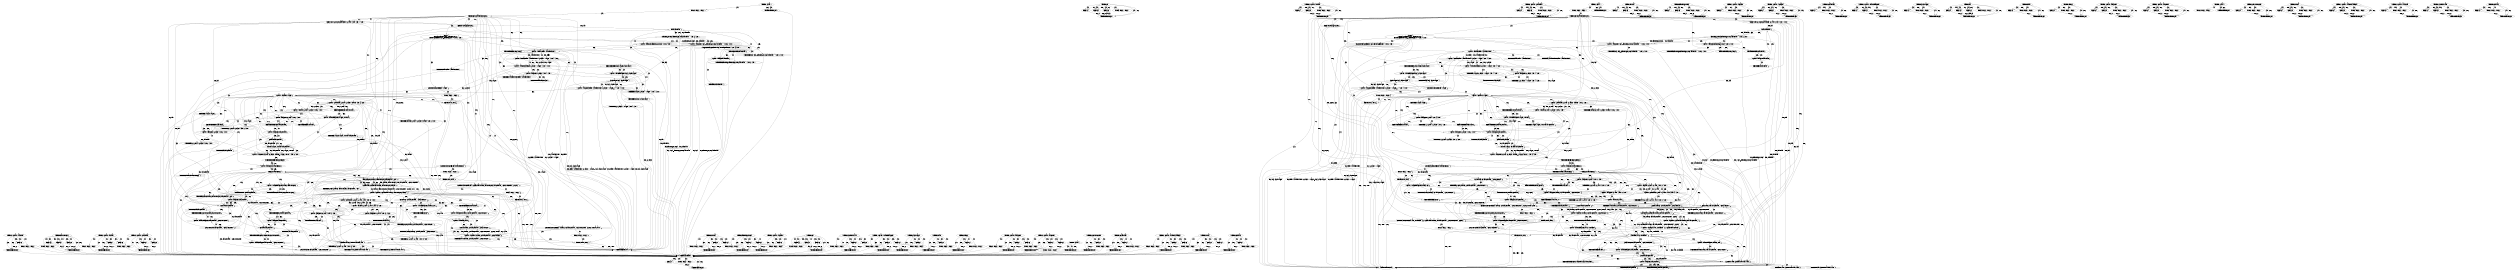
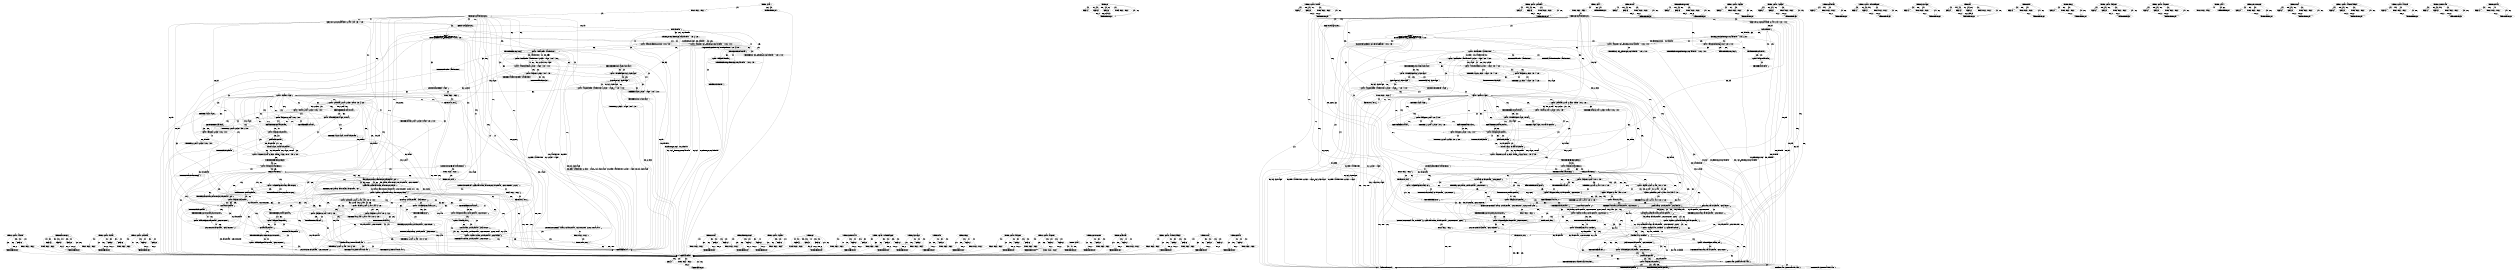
edge "(FIELD_IDENTIFIER,HasOwnProperty,HasOwnProperty)" -> "(<operator>.indirectFieldAccess,instance->HasOwnProperty)": now "(FIELD_IDENTIFIER,HasOwnProperty,HasOwnProperty)" -> "<(<operator>.fieldAccess,v8::Local)<SUB>15</SUB>>"
node "<(IDENTIFIER,value,v8::Local<v8::Value> value)<SUB>15</SUB>>": added
